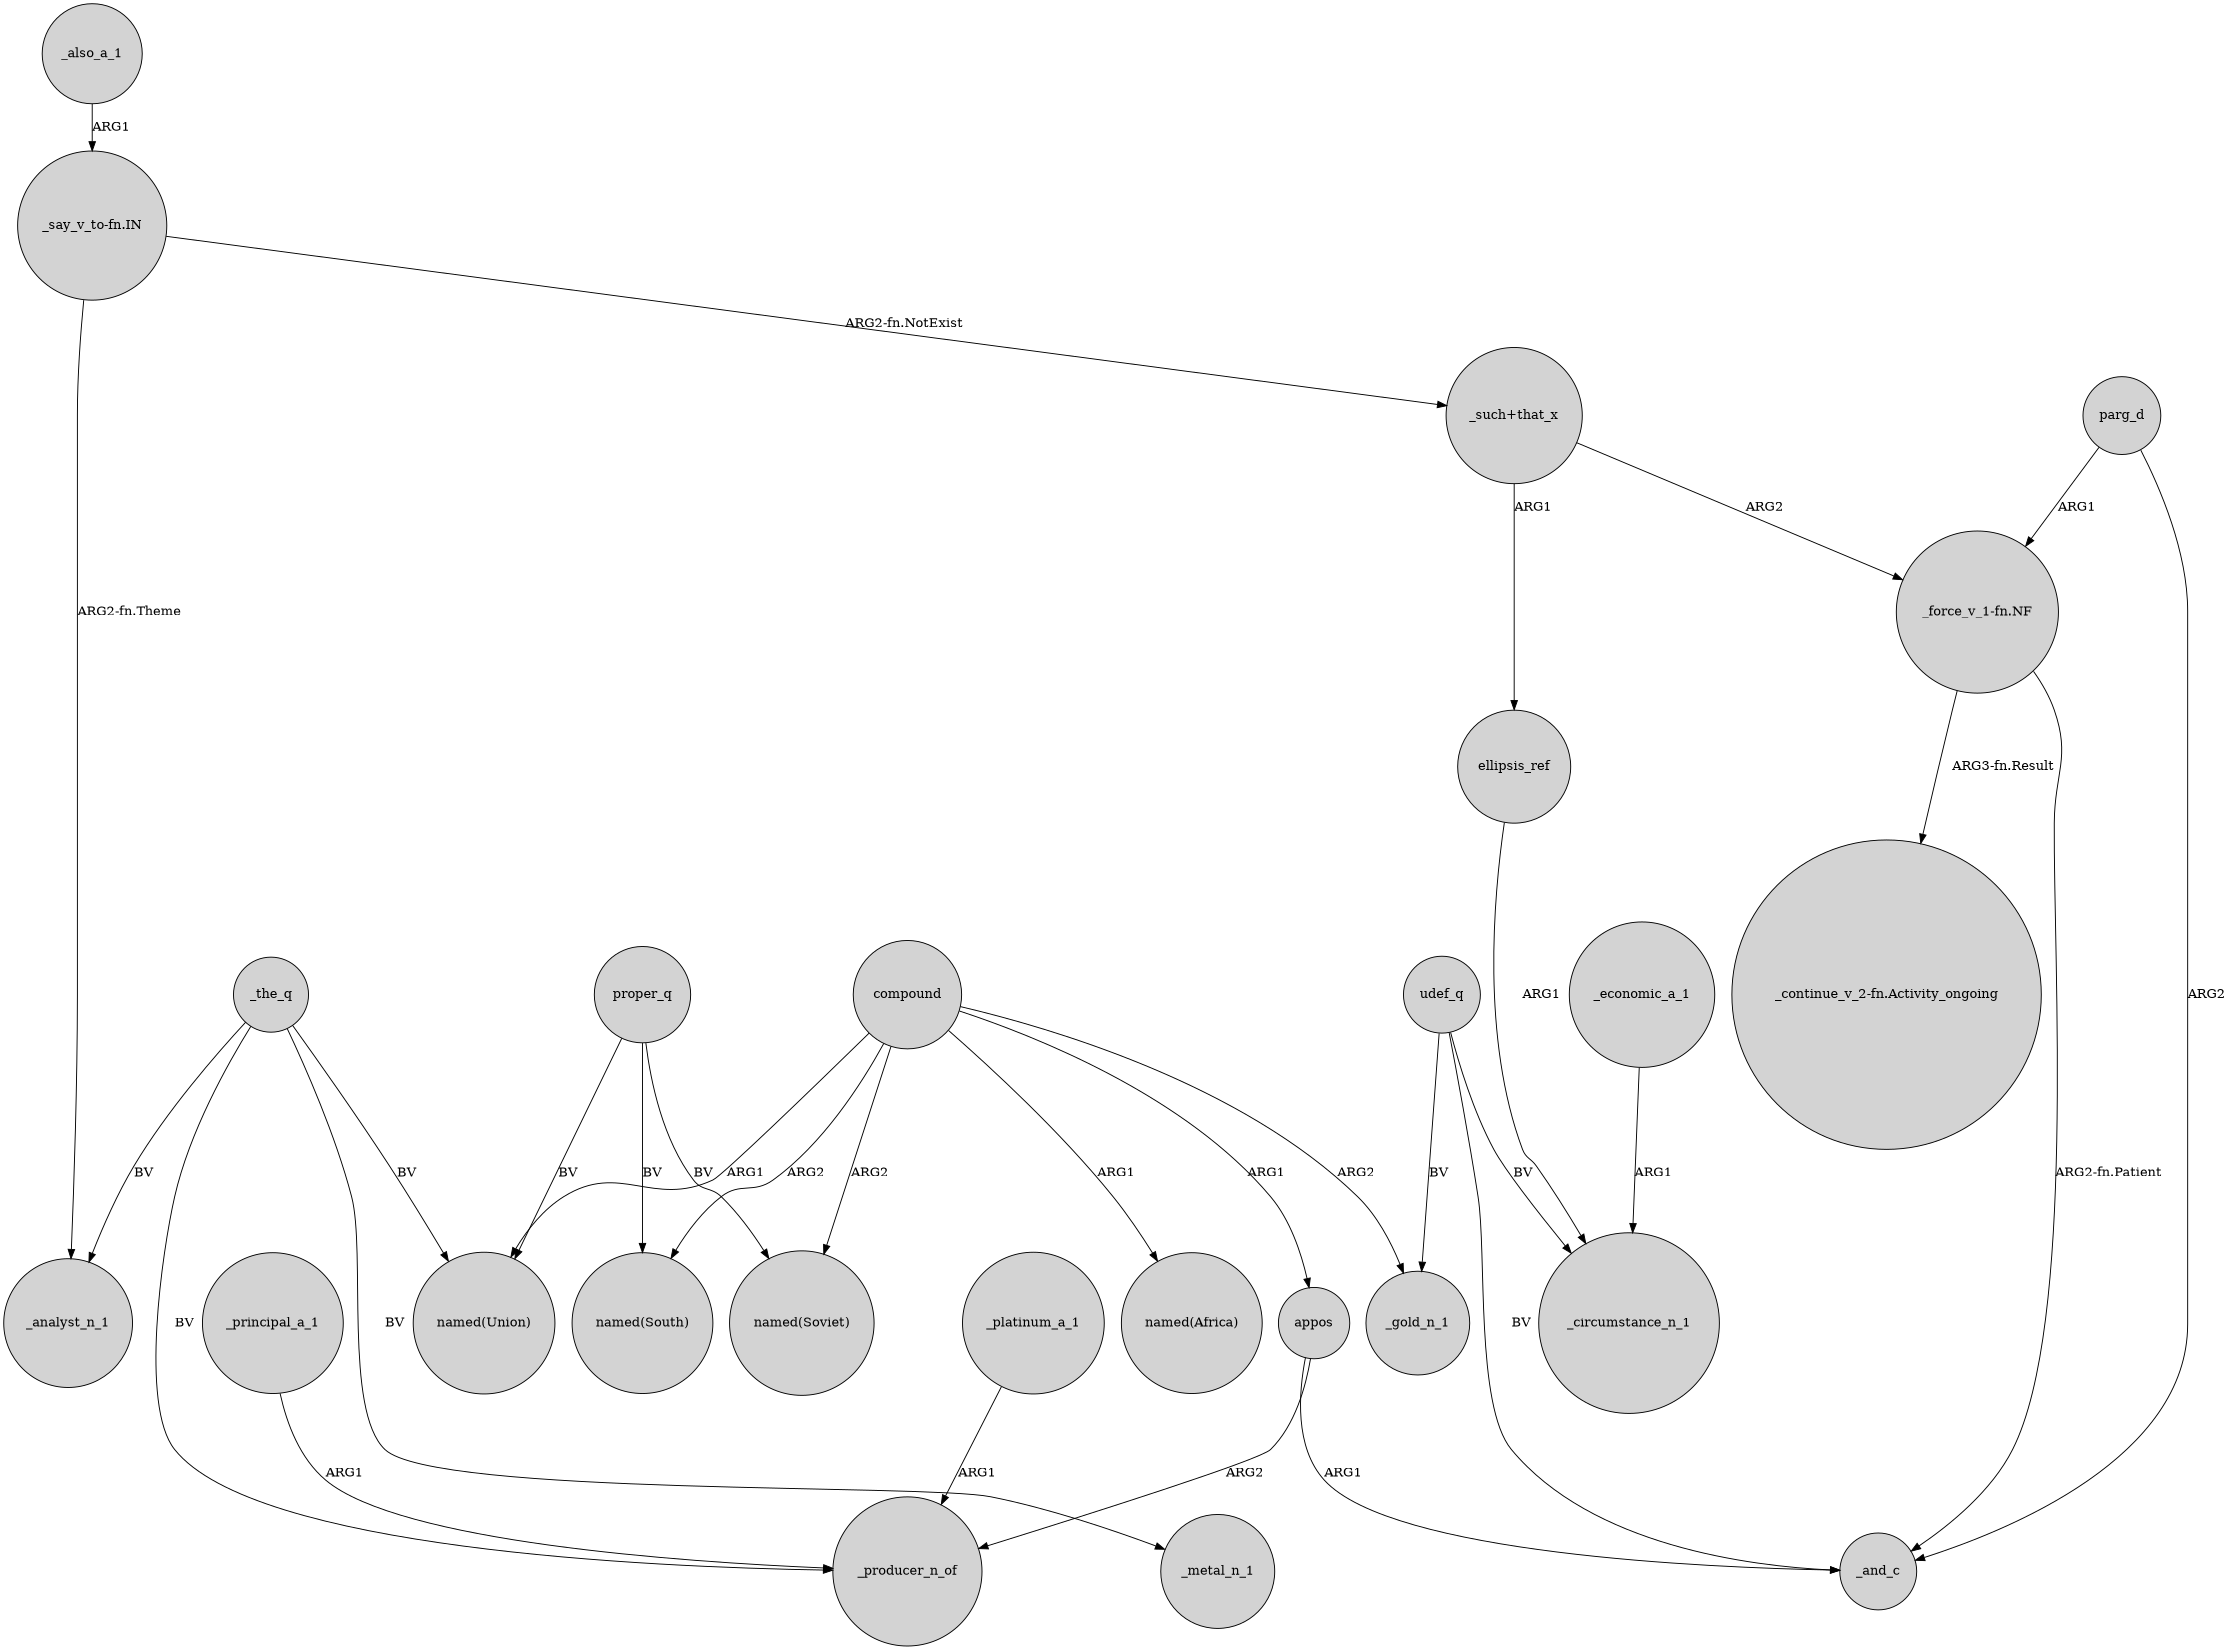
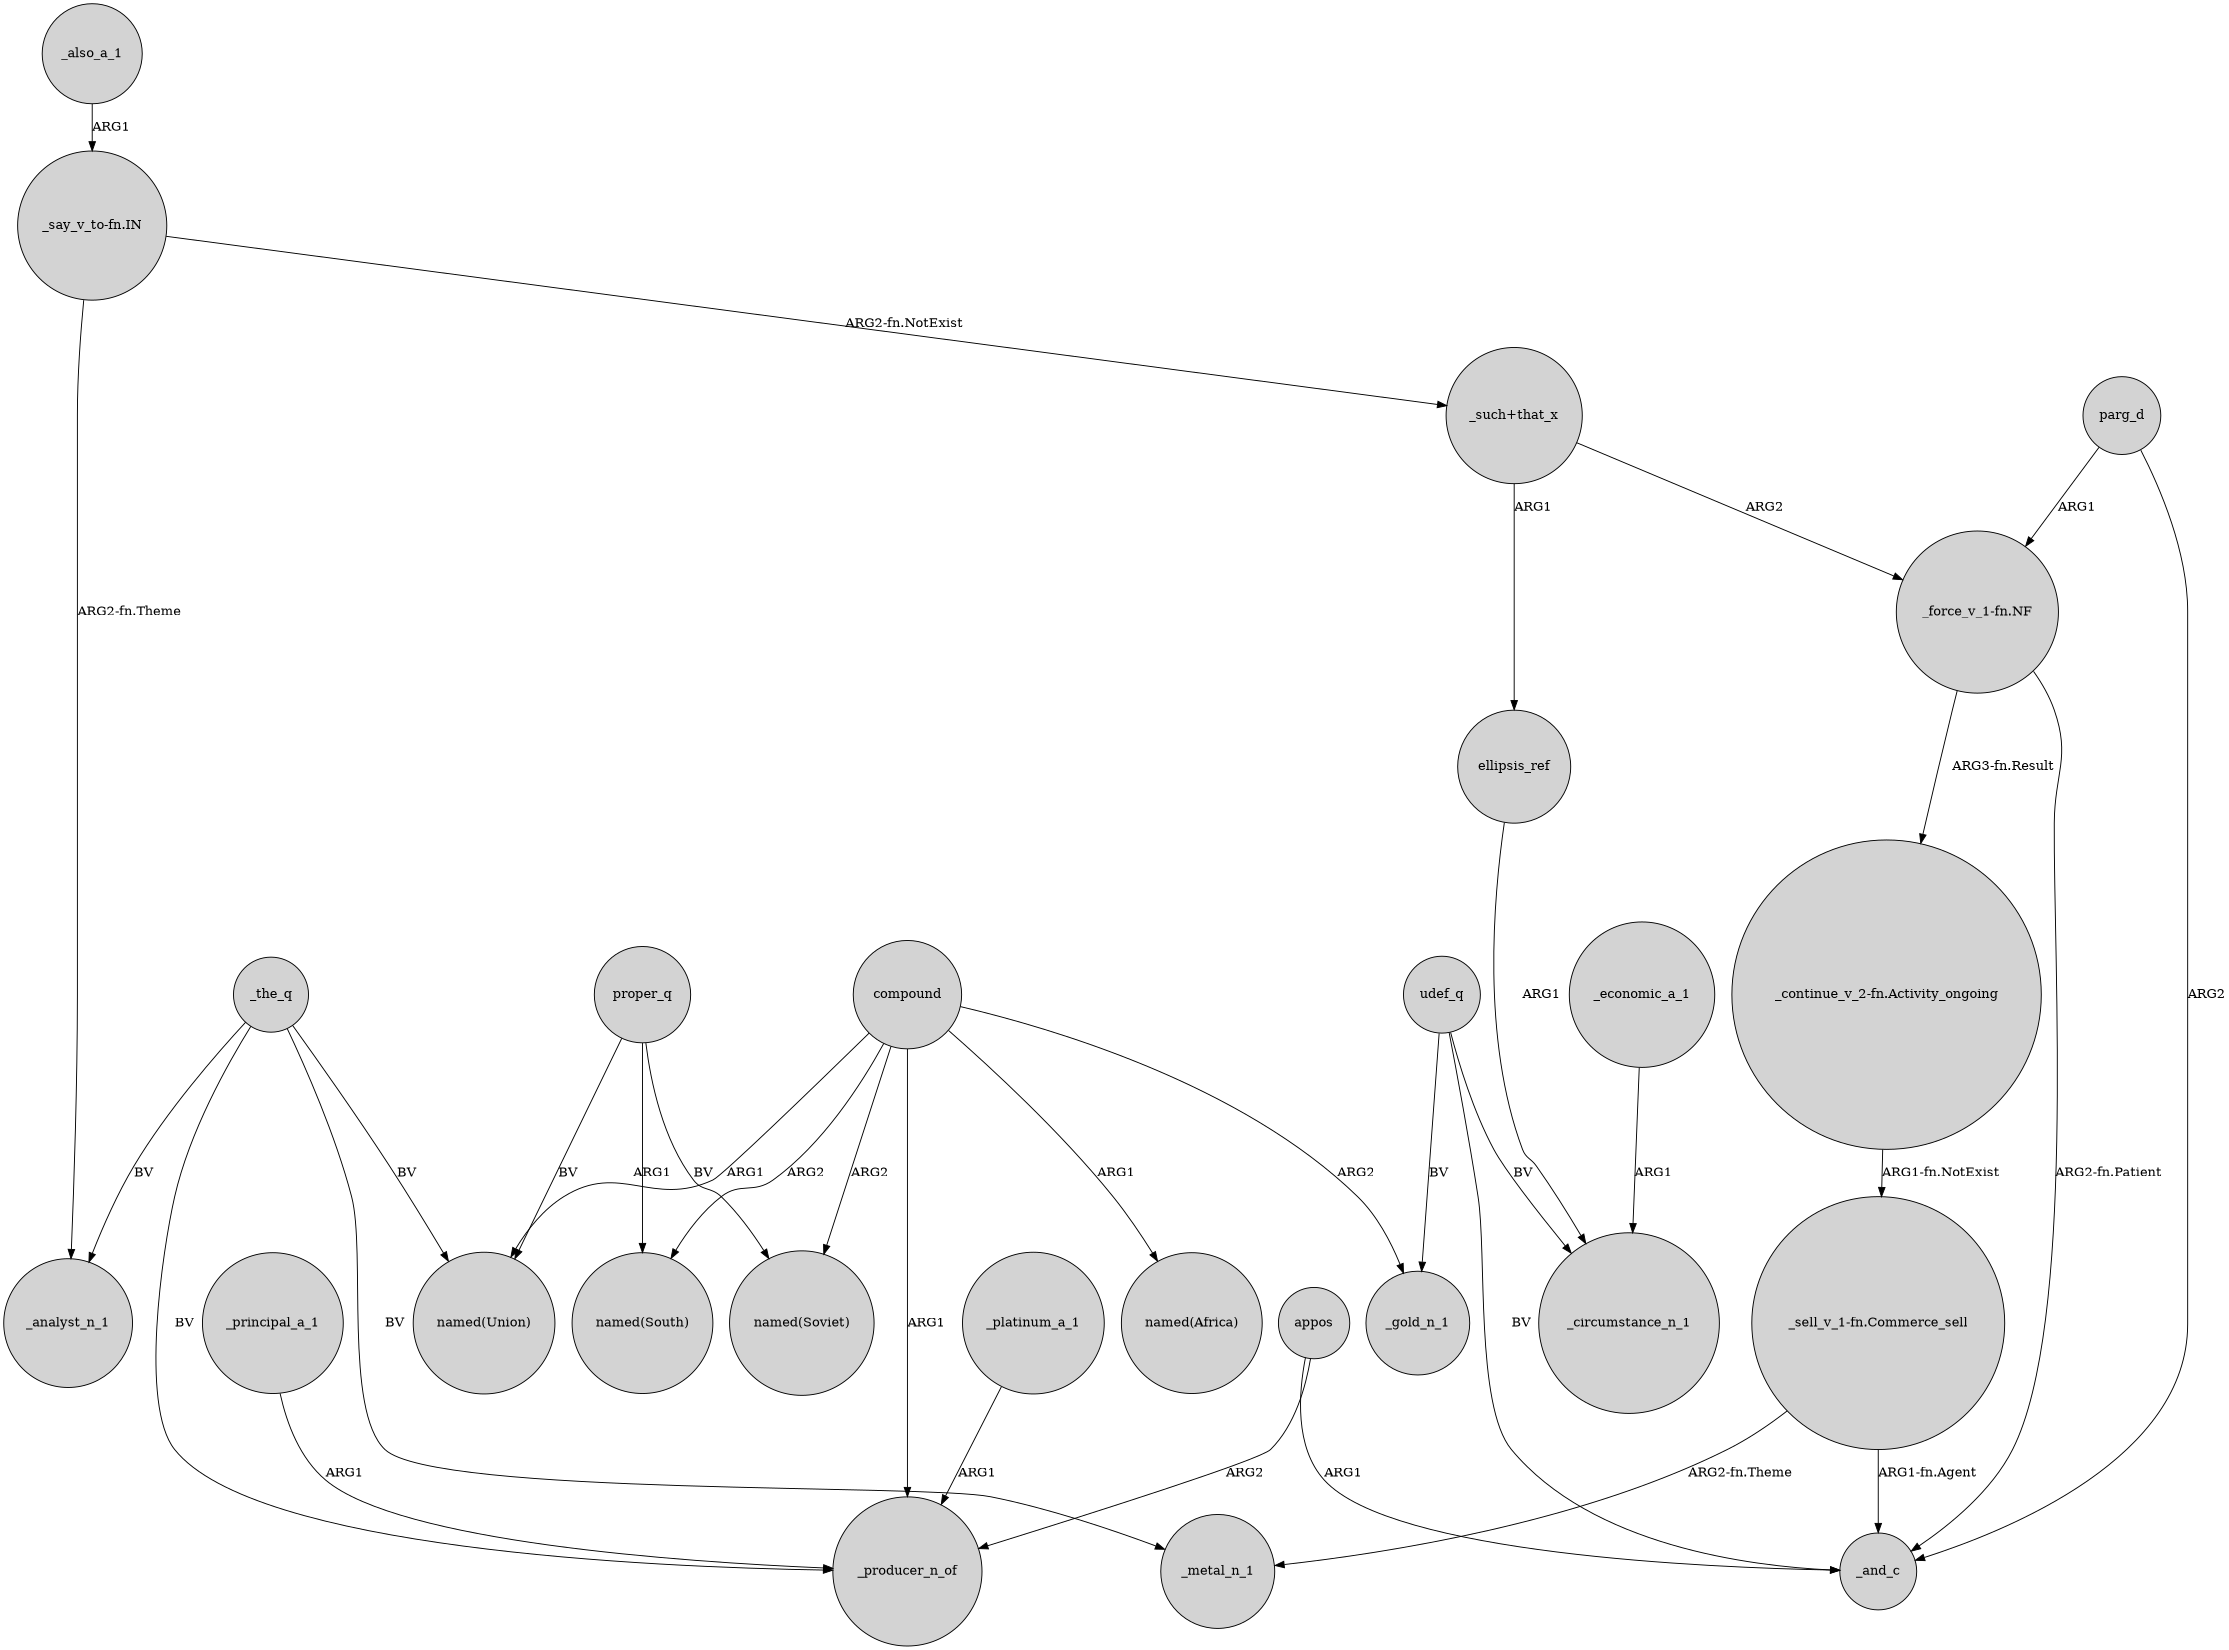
edge "compound" -> "appos": now "compound" -> "_producer_n_of"
edge "proper_q" -> "named(South)": label "BV" -> "ARG1"
node "_sell_v_1-fn.Commerce_sell": added
